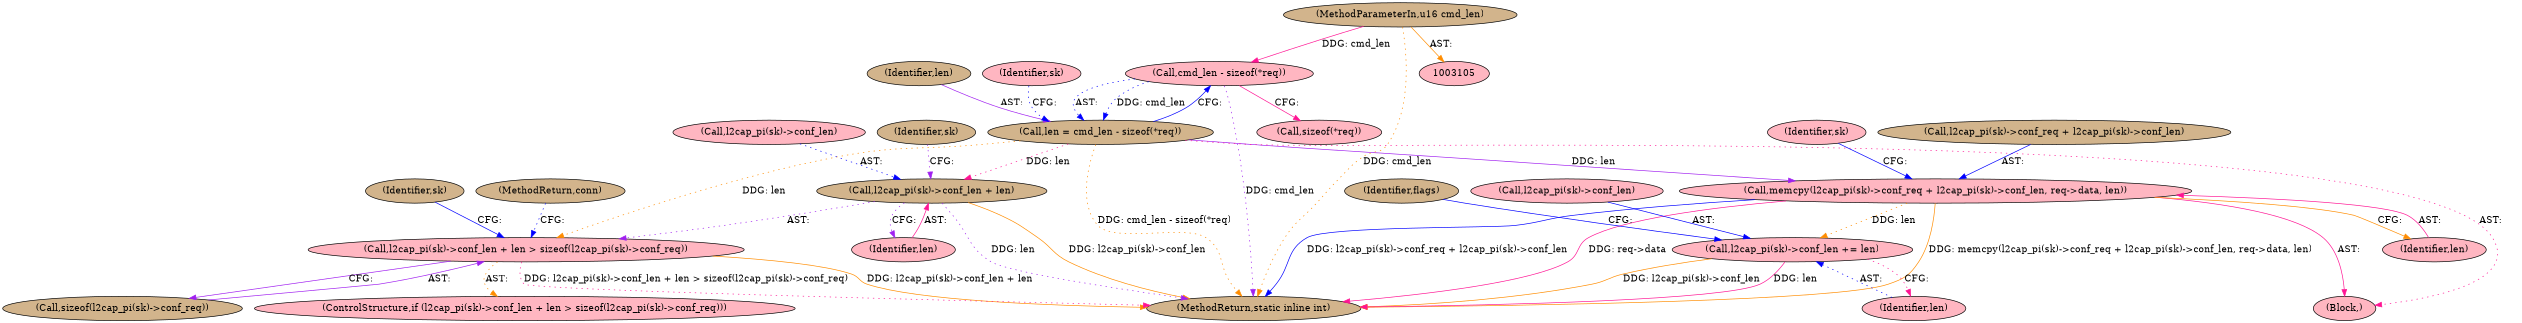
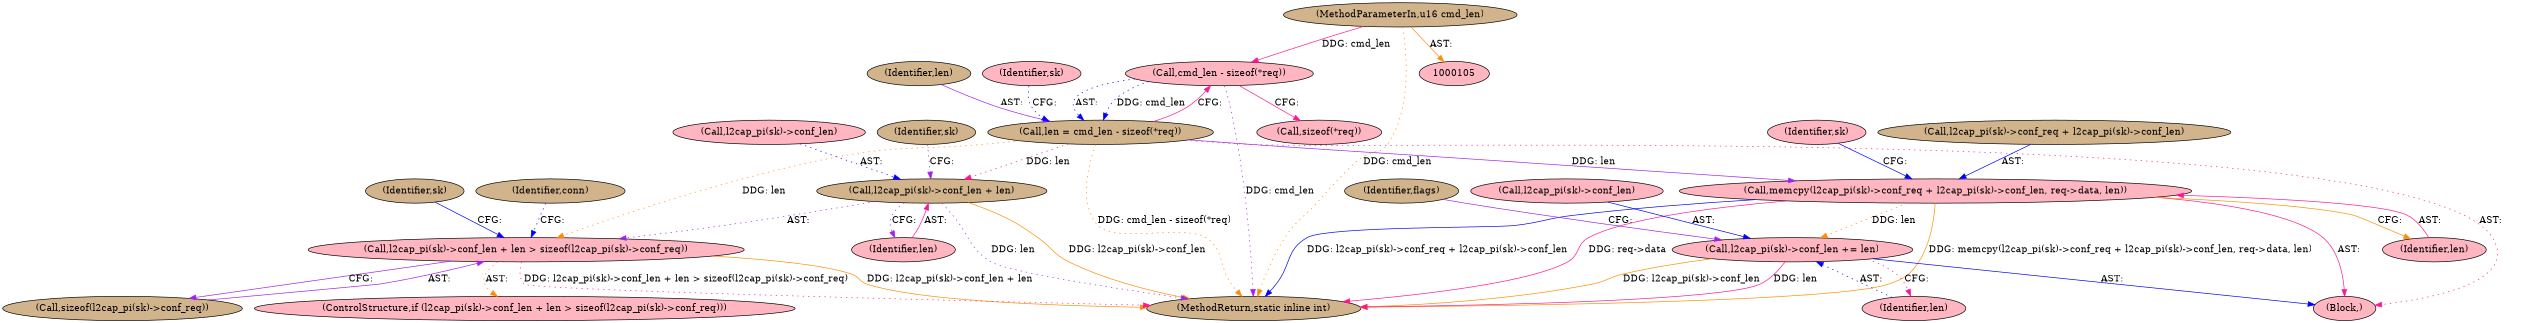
node "1003105": label "1003105" -> "1000105"
edge "(Call,len = cmd_len - sizeof(*req))" -> "(Call,cmd_len - sizeof(*req))": color blue -> deeppink
node "(MethodReturn,conn)": label "(MethodReturn,conn)" -> "(Identifier,conn)"
edge "(Identifier,flags)" -> "(Call,l2cap_pi(sk)->conf_len += len)": color blue -> purple
edge "(Call,l2cap_pi(sk)->conf_len += len)" -> "(Block,)": added, label "AST:"
